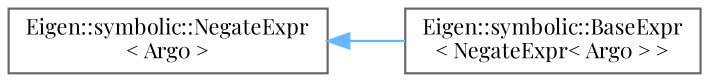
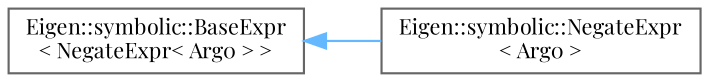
edge "Eigen::symbolic::BaseExpr < NegateExpr< Arg0 > >" -> "Eigen::symbolic::NegateExpr < Arg0 >": reversed
